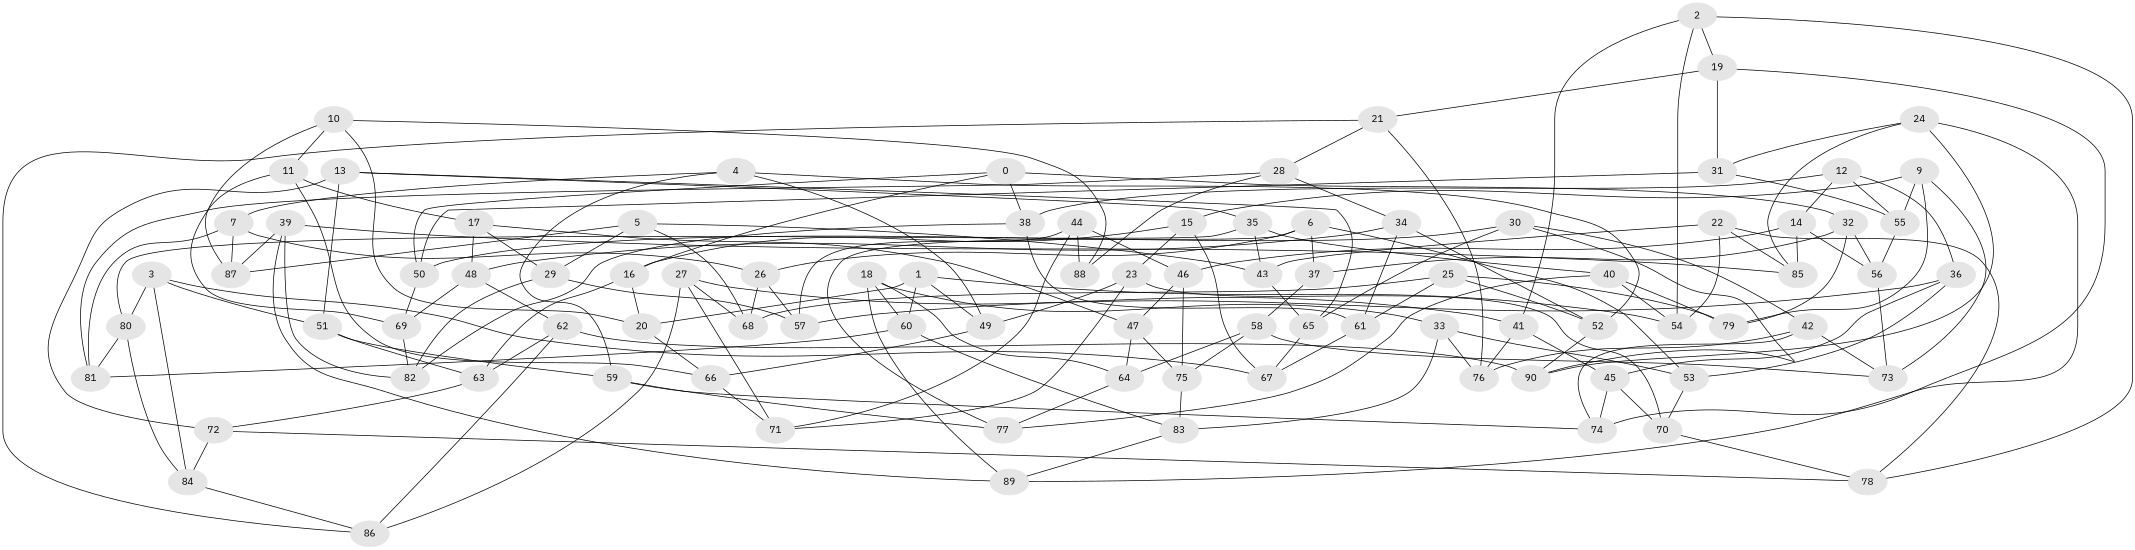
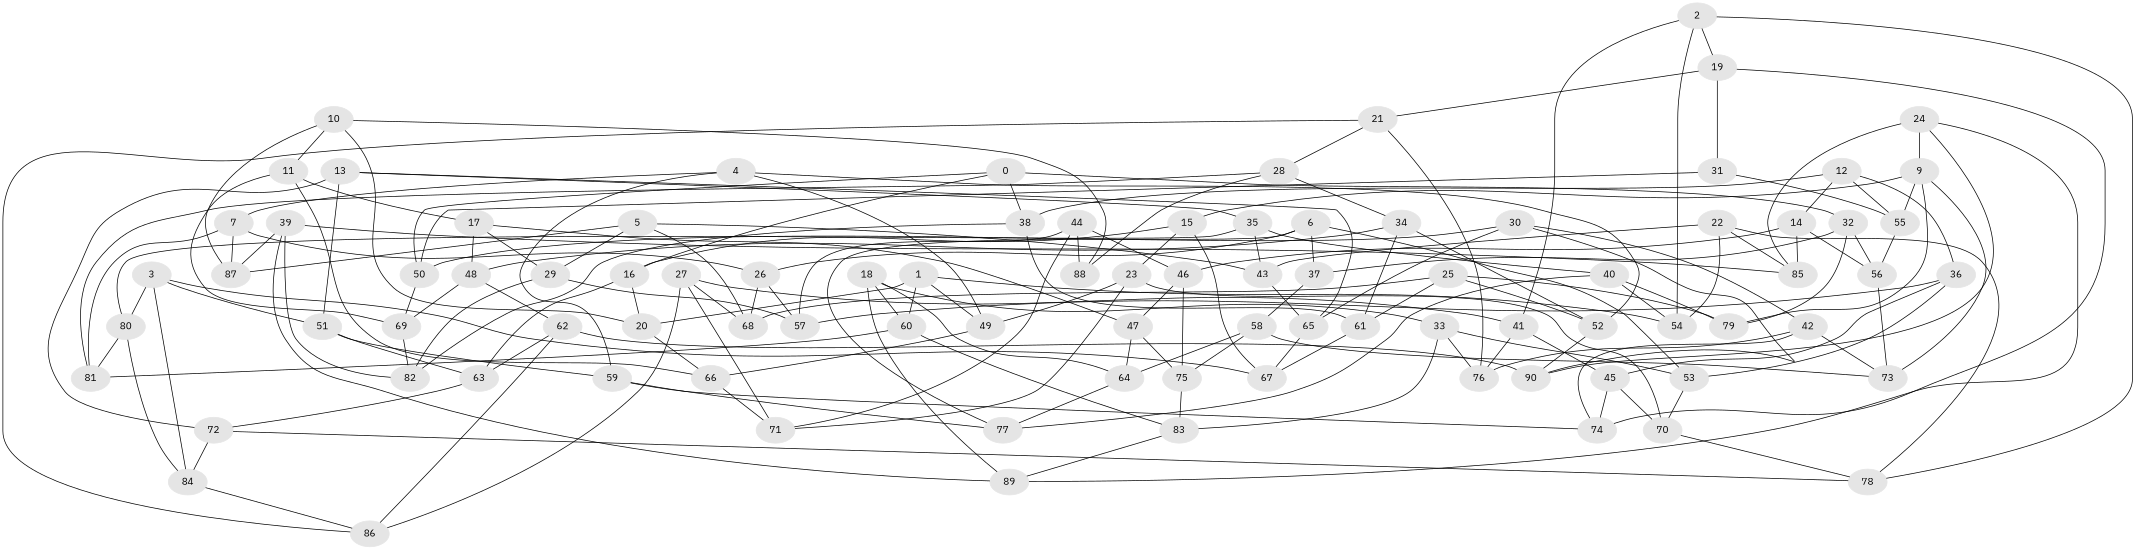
edge "24" -- "31": now "24" -- "9"
